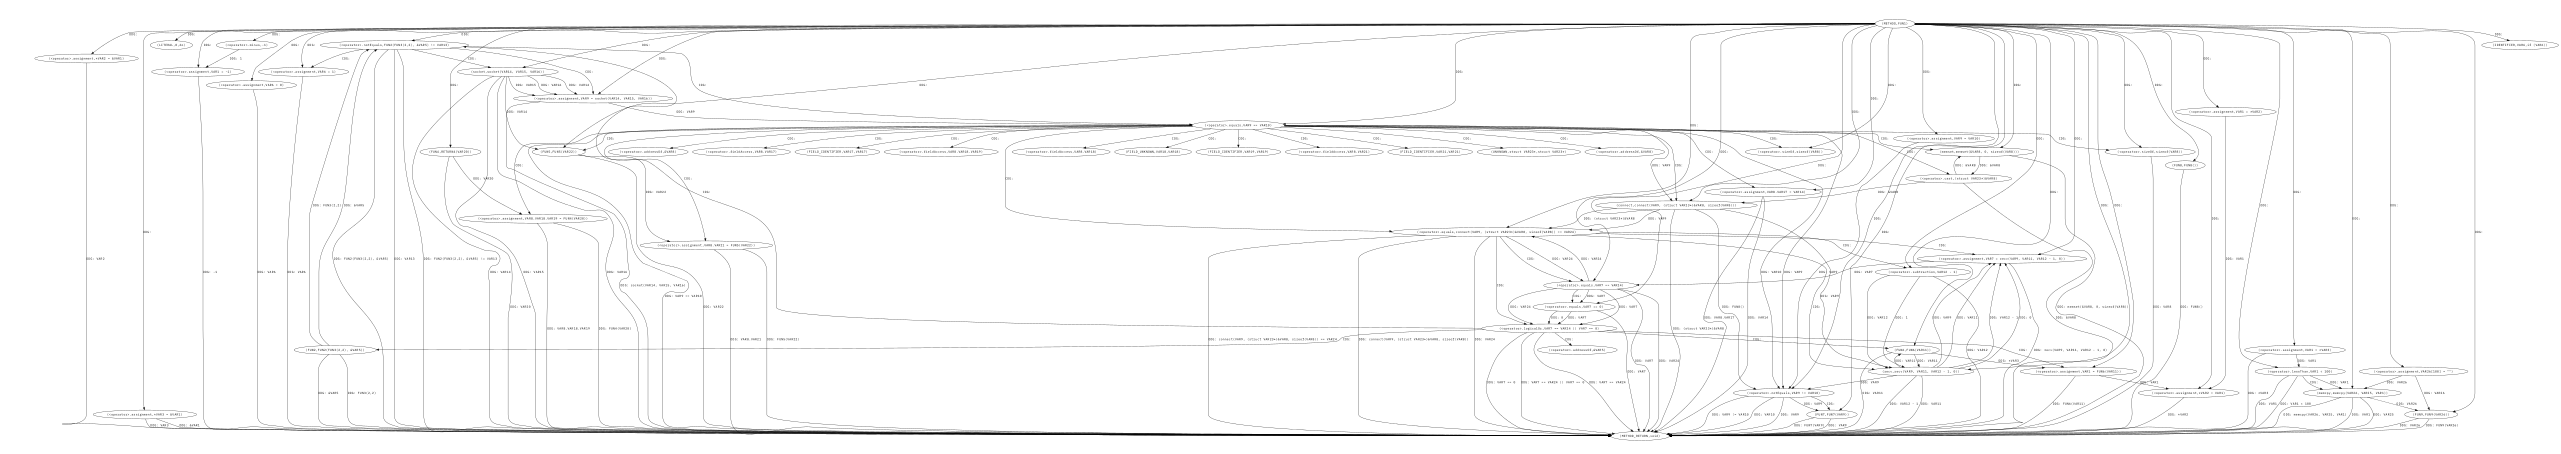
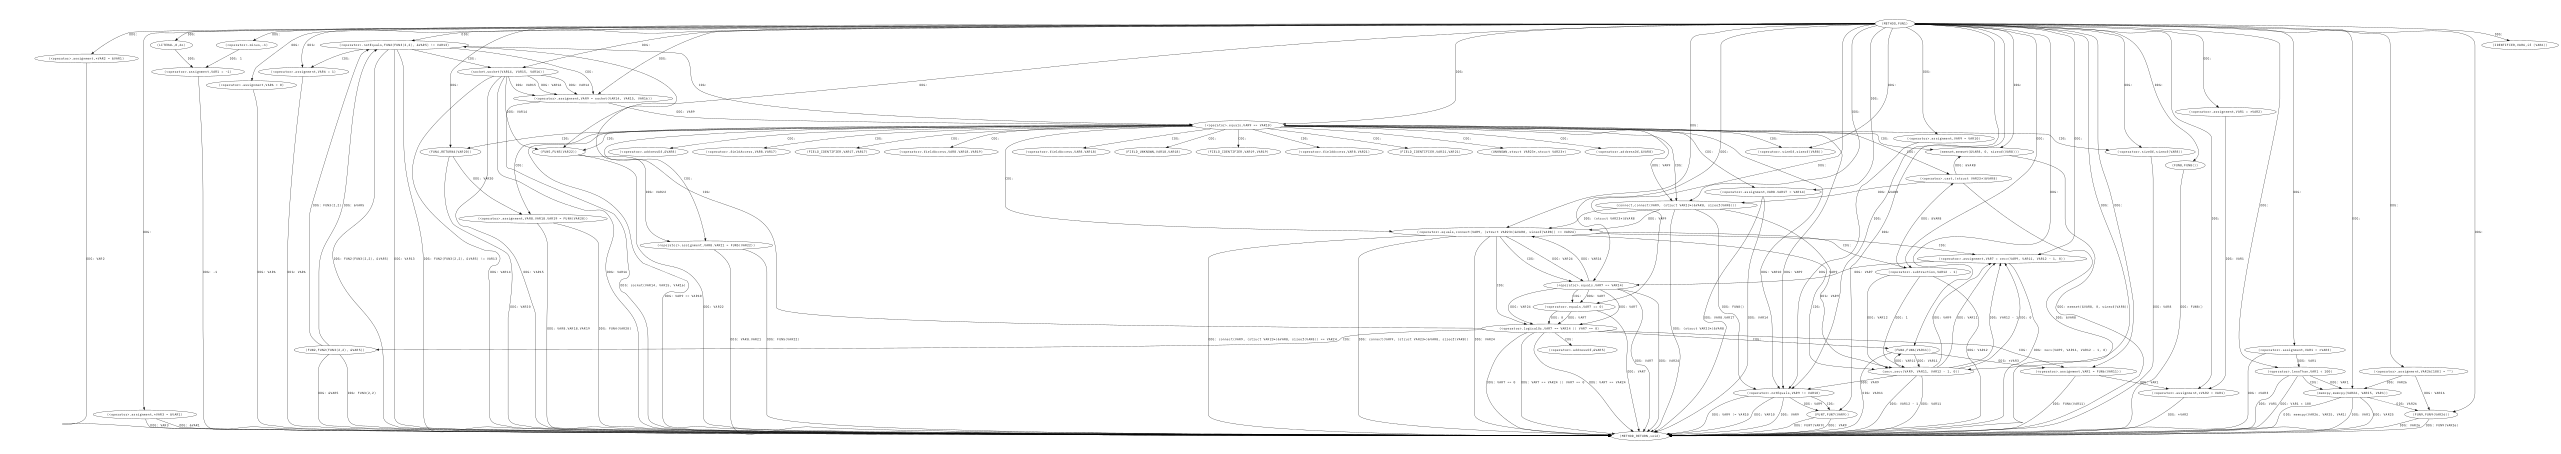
edge "(METHOD,FUN1)" -> "(<operator>.assignment,VAR1 = -1)": now "(LITERAL,0,do)" -> "(<operator>.assignment,VAR1 = -1)"
edge "(<operator>.equals,VAR9 == VAR10)" -> "(FUN4,RETURN4(VAR20))": added, label "CDG:"
edge "(memset,memset(&VAR8, 0, sizeof(VAR8)))" -> "(<operator>.cast,(struct VAR23*)&VAR8)": now "(<operator>.subtraction,VAR12 - 1)" -> "(<operator>.cast,(struct VAR23*)&VAR8)"
